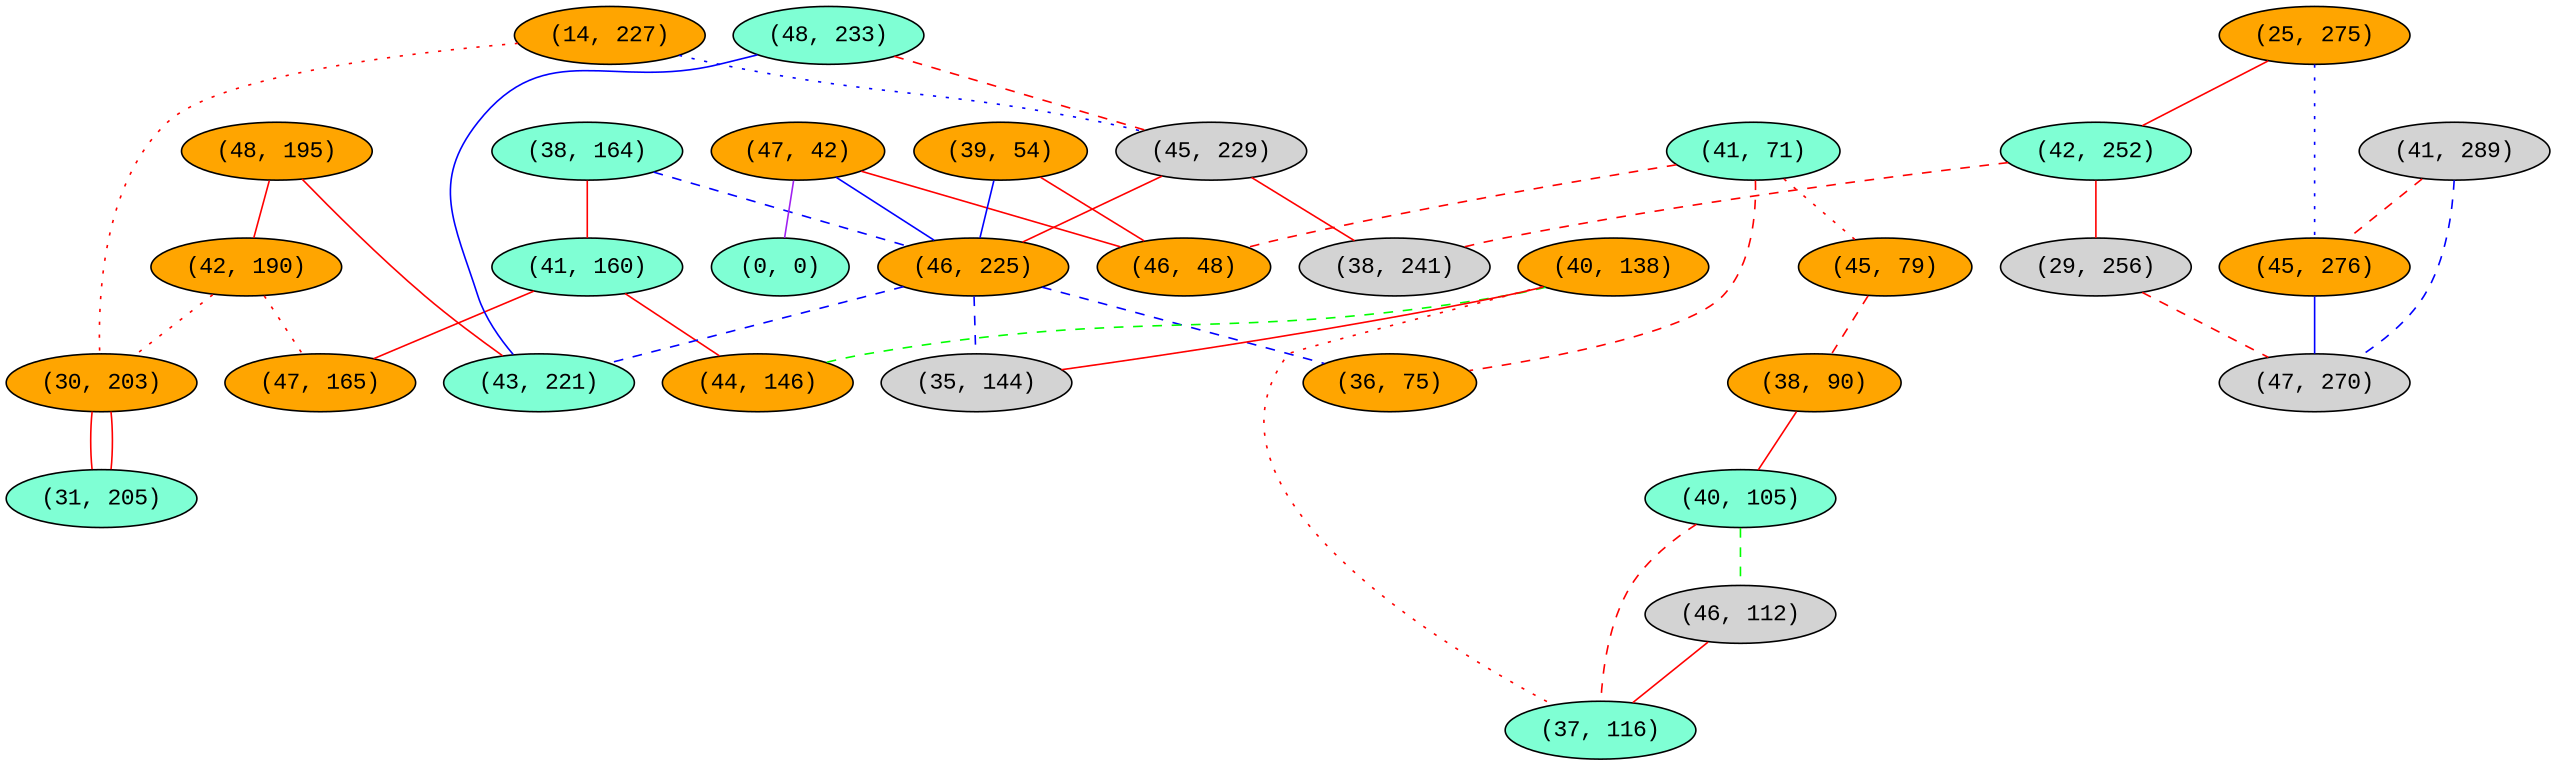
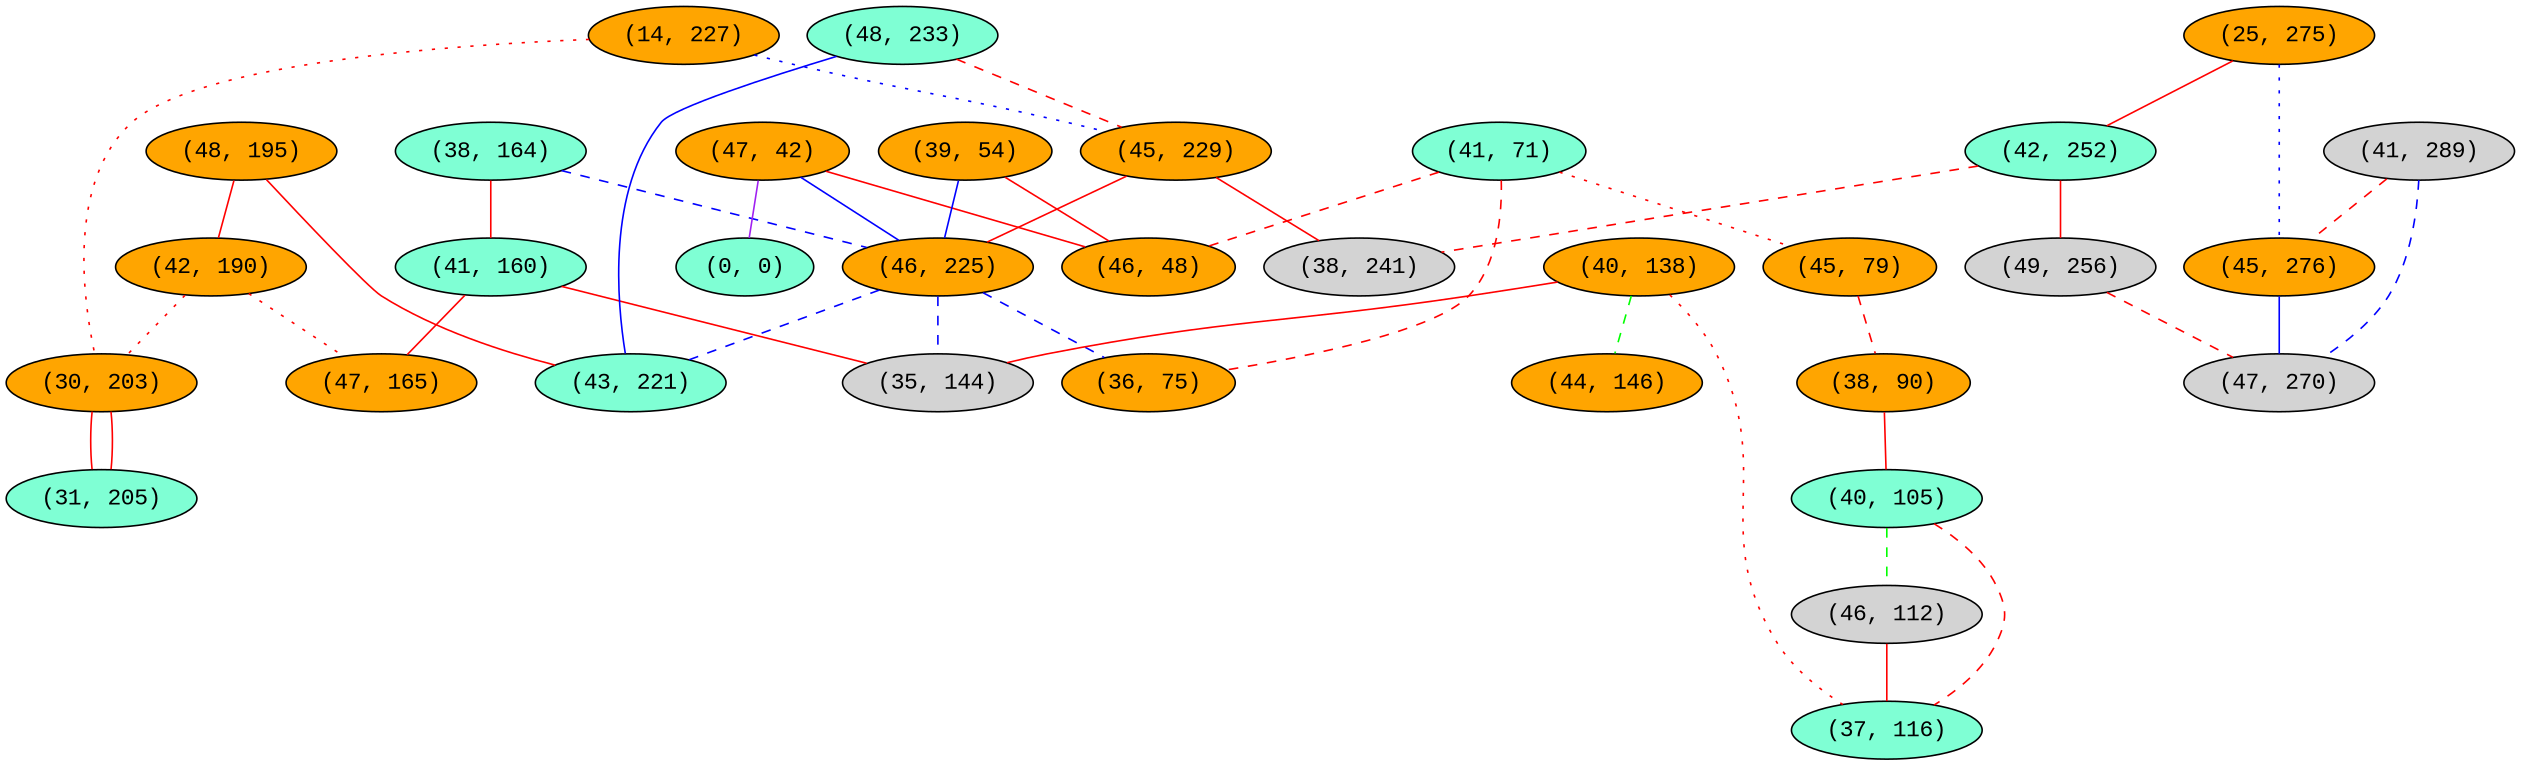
node "(45, 229)": fillcolor lightgrey -> orange
node "(29, 256)": label "(29, 256)" -> "(49, 256)"
edge "(41, 160)" -- "(44, 146)": now "(41, 160)" -- "(35, 144)"
